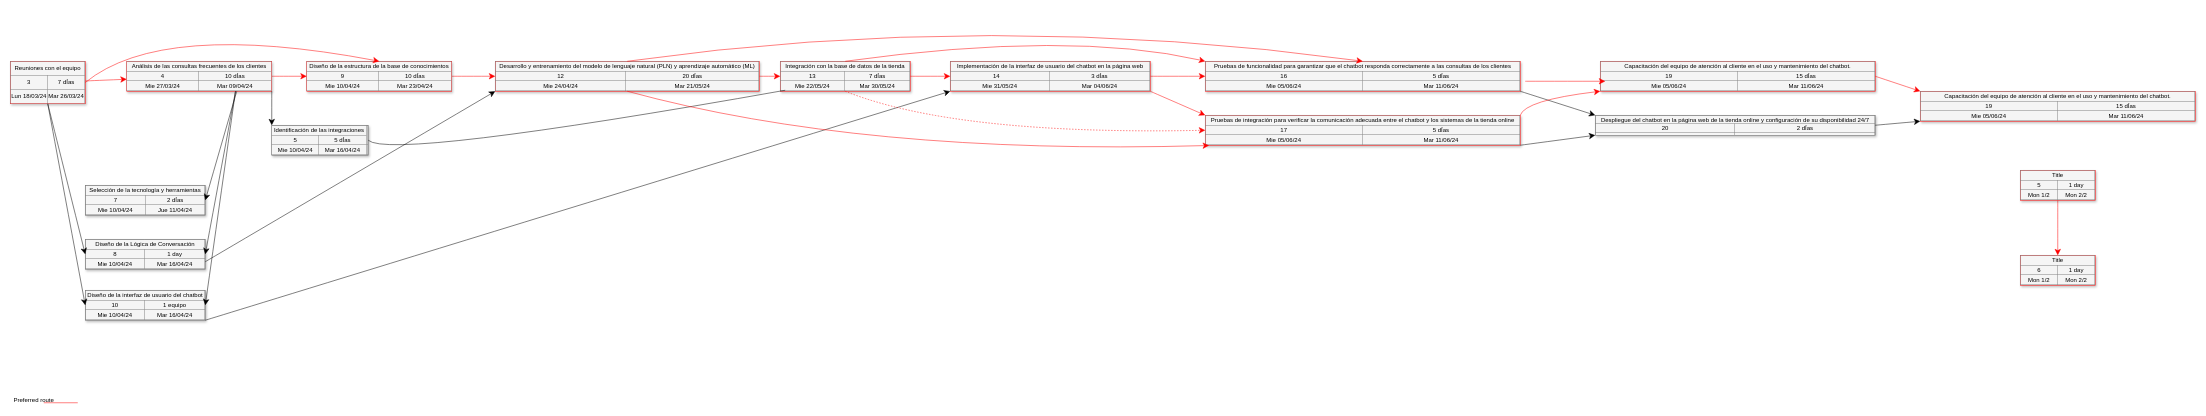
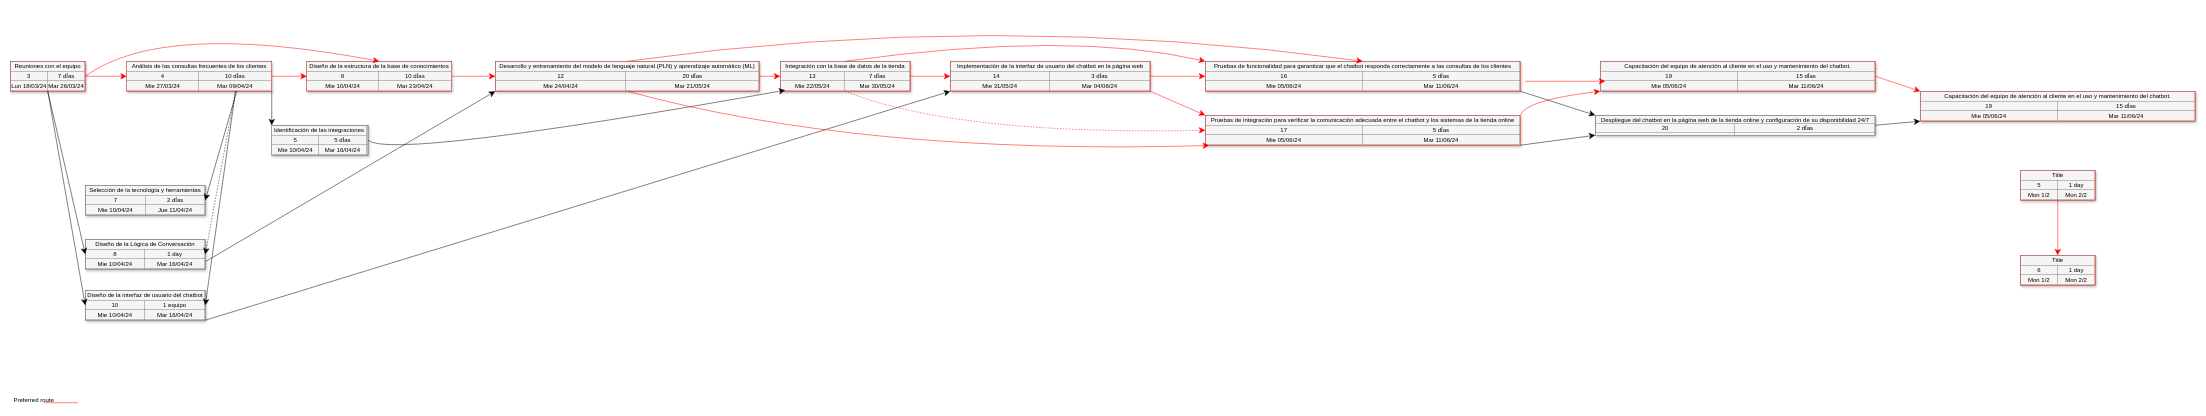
node "Reuniones con el equipo 3 7 dÍas Lun 18/03/24 Mar 26/03/24": size 75x43 -> 75x30
edge "Integración con la base de datos de la tienda 13 7 dÍas Mie 22/05/24 Mar 30/05/24" -- "Identificación de las integraciones 5 5 dÍas Mie 10/04/24 Mar 16/04/24": arrowhead none -> classic
edge "Análisis de las consultas frecuentes de los clientes 4 10 dÍas Mie 27/03/24 Mar 09/04/24" -> "Diseño de la Lógica de Conversación 8 1 day Mie 10/04/24 Mar 16/04/24": style solid -> dashed
